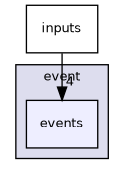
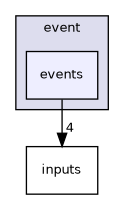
edge "inputs" -> "events": reversed
